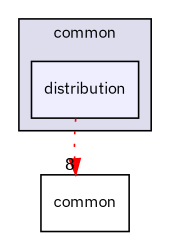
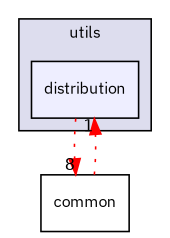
cluster "common": label "common" -> "utils"
edge "common" -> "distribution": added
